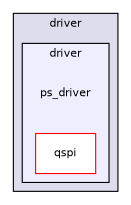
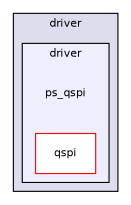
node "ps_driver": label "ps_driver" -> "ps_qspi"
